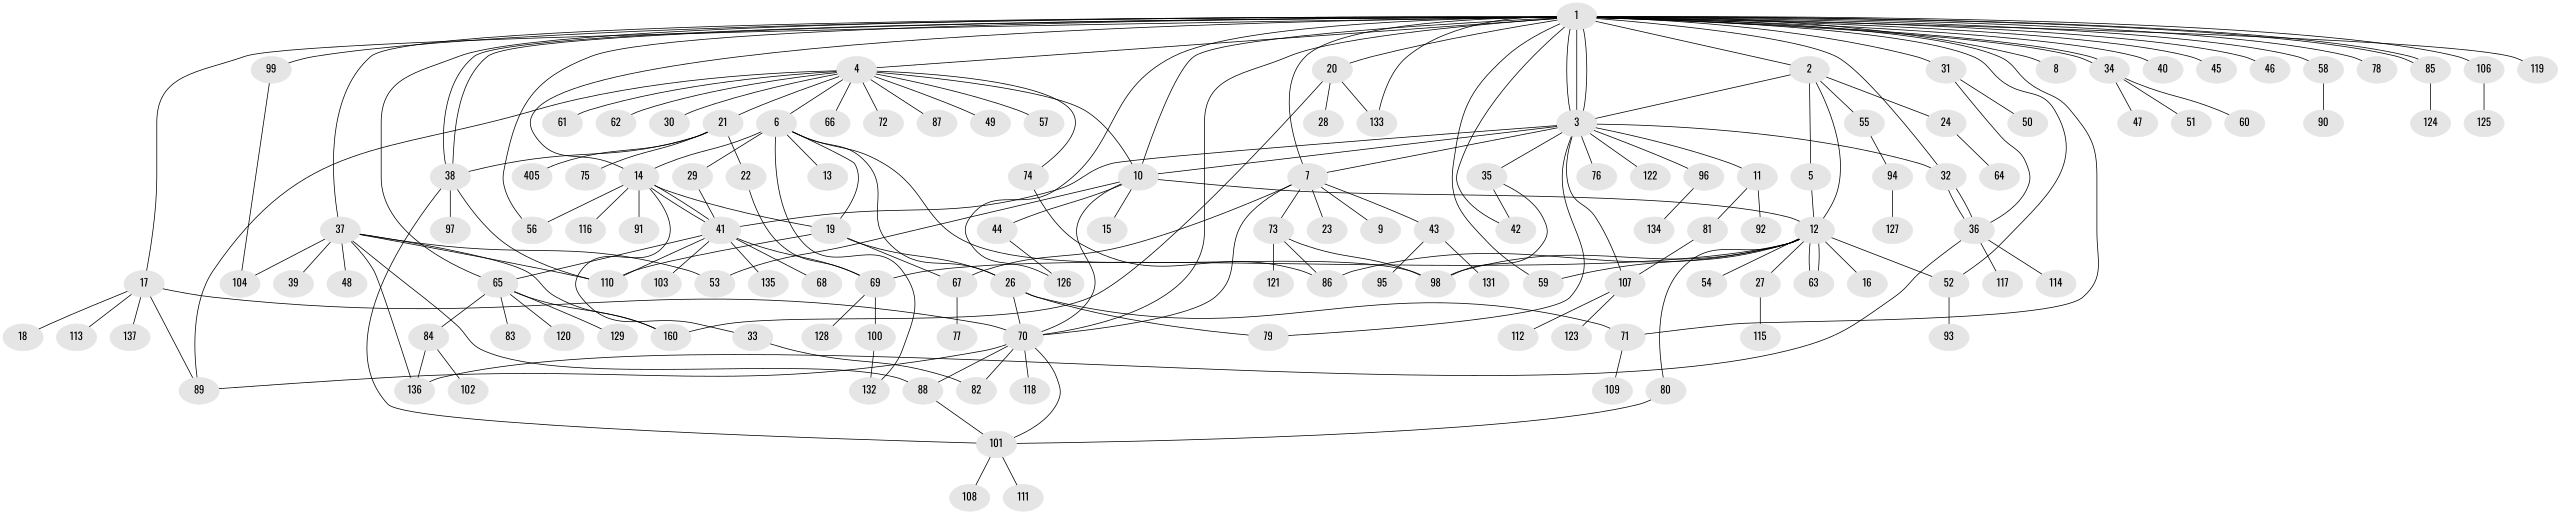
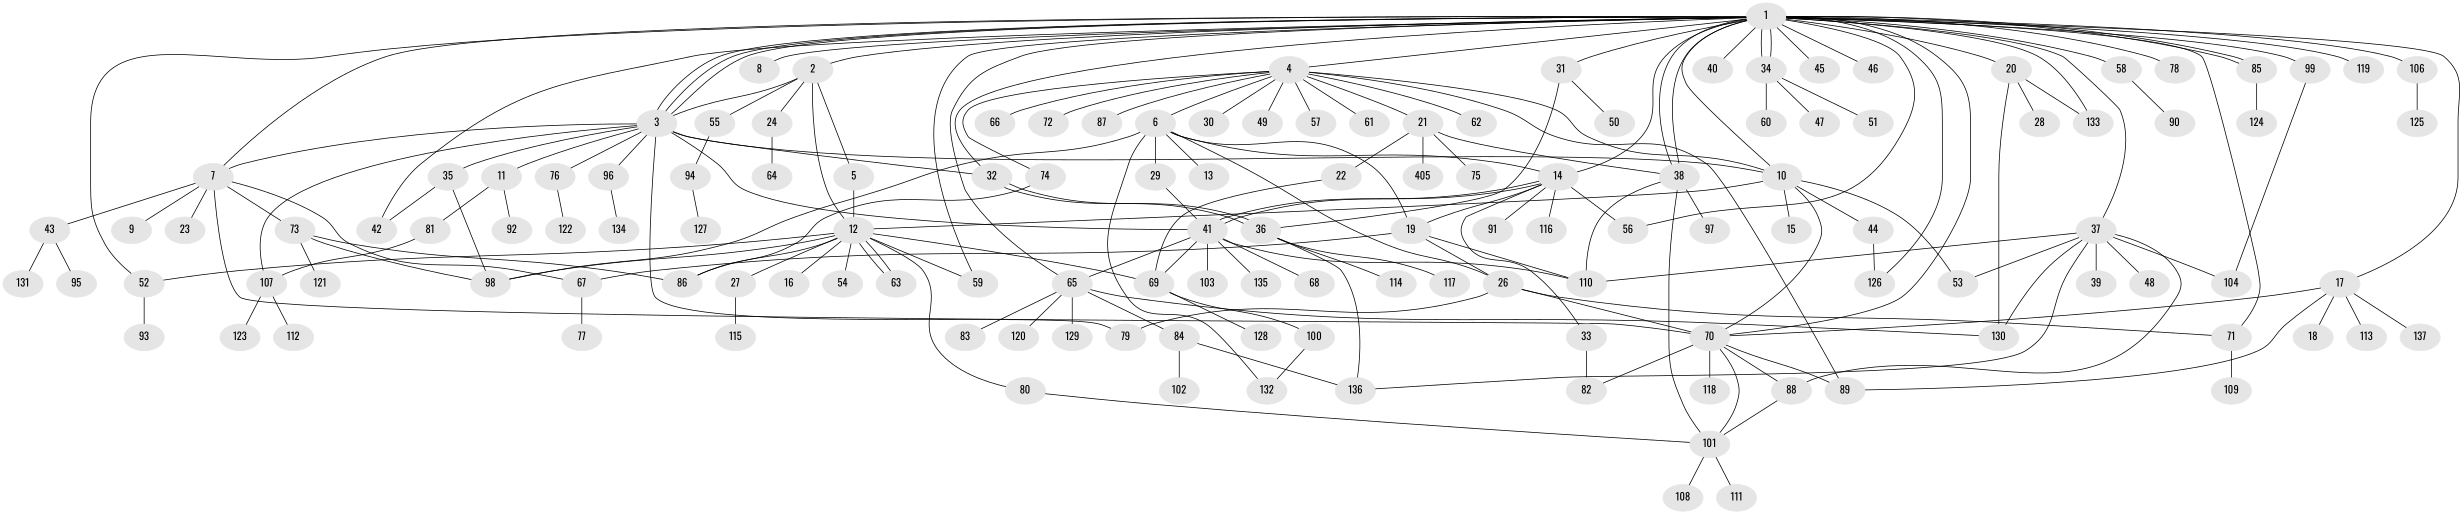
edge "3" -- "122": now "76" -- "122"
node "160": label "160" -> "130"
